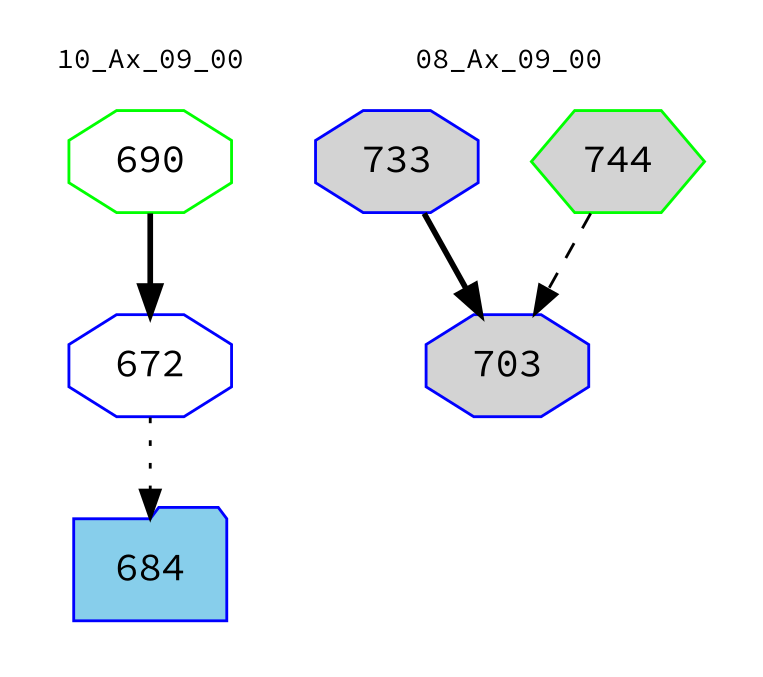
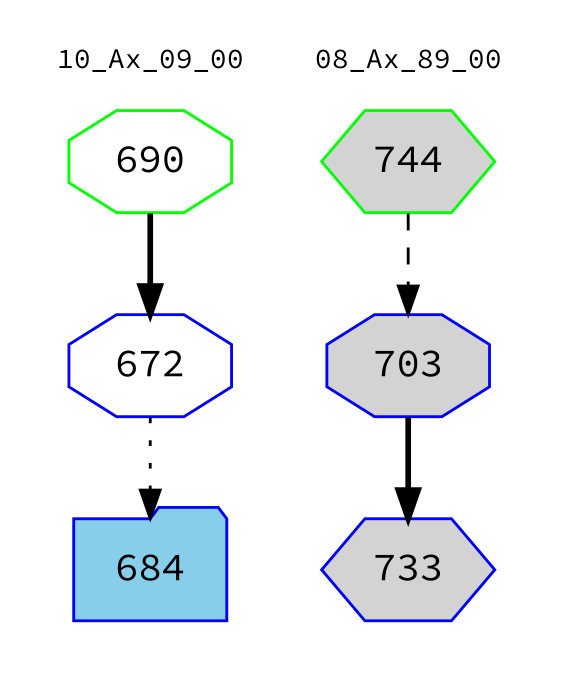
cluster "08_Ax_09_00": label "08_Ax_09_00" -> "08_Ax_89_00"
node "733": shape octagon -> hexagon
edge "733" -> "703": reversed
